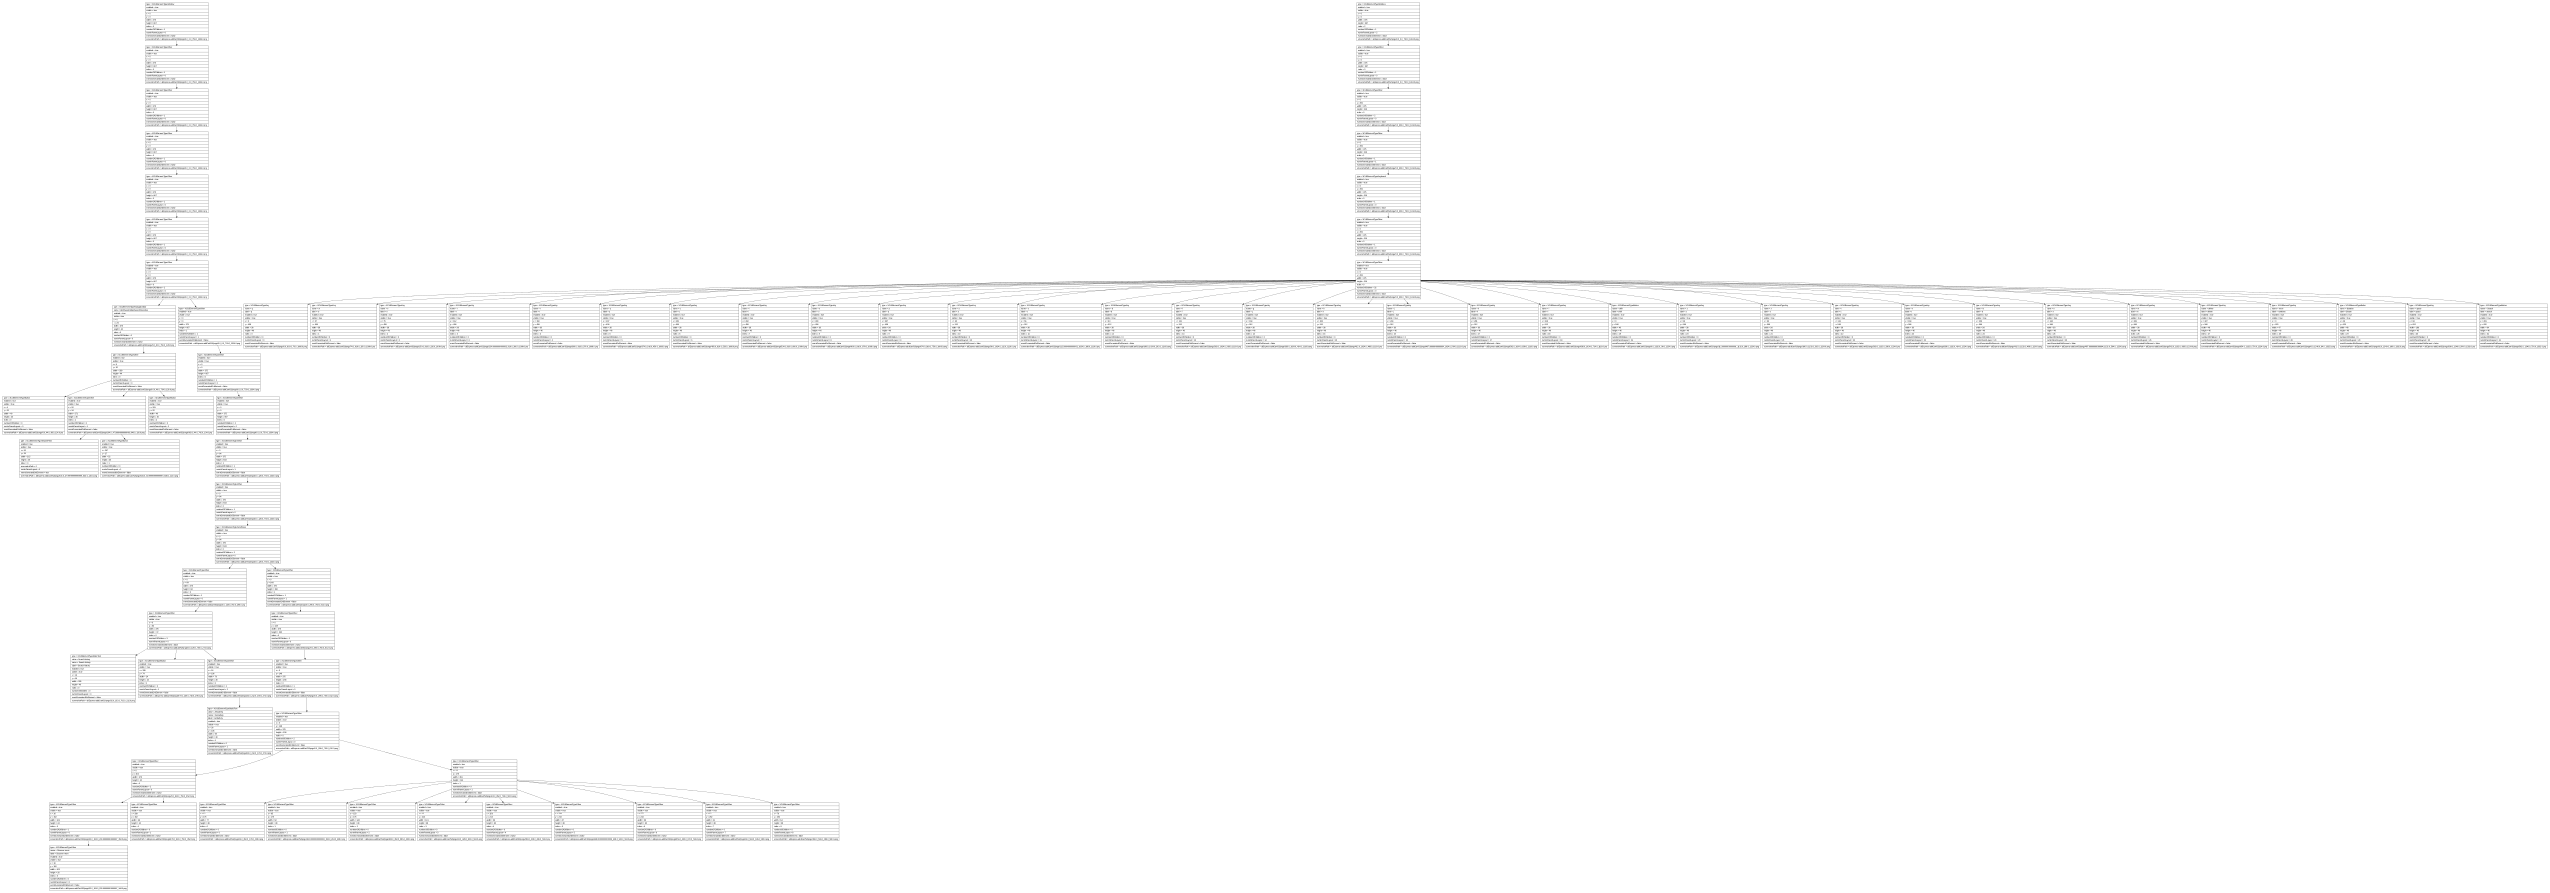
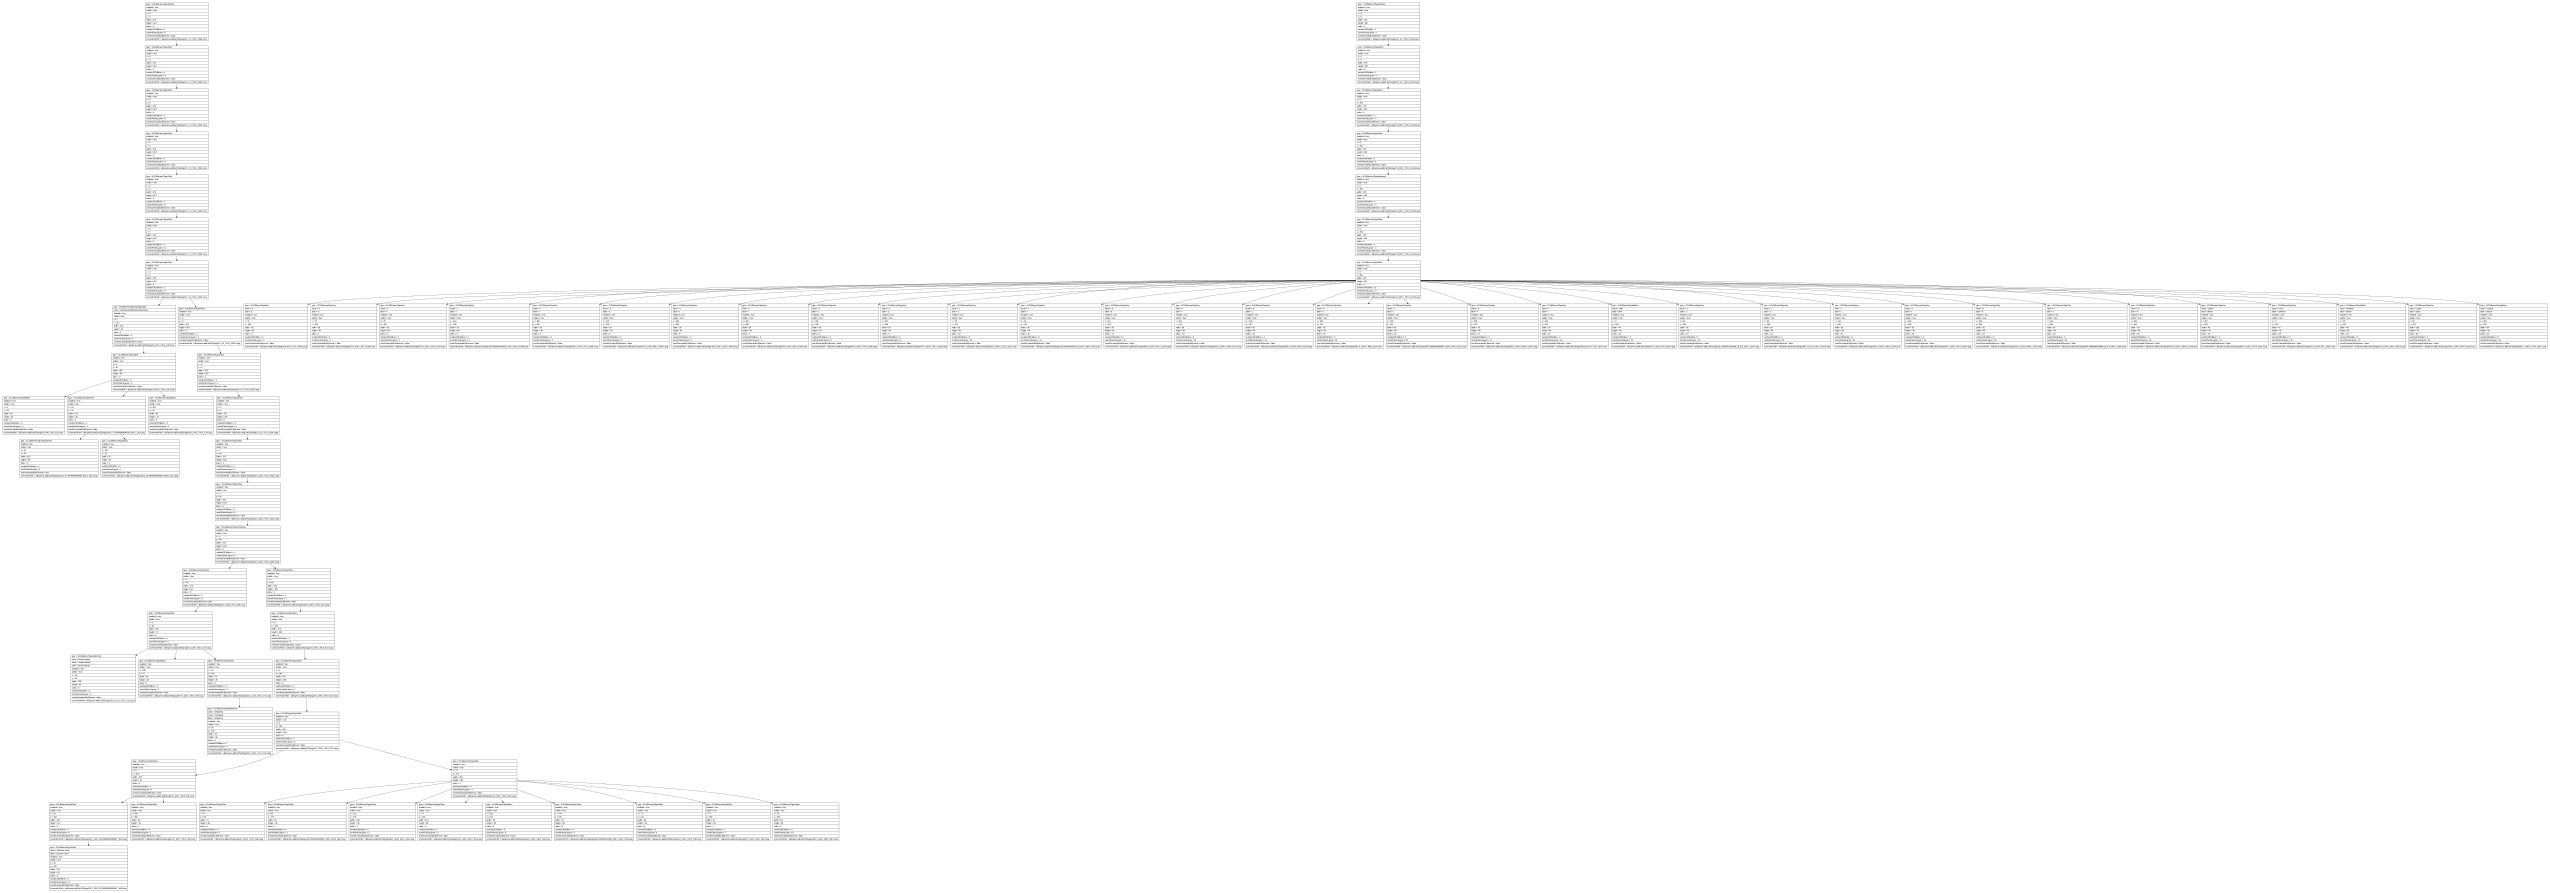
node "type = XCUIElementTypeSearchField": text "screenshotPath = 0" -> "numberOfChildren = 0"
